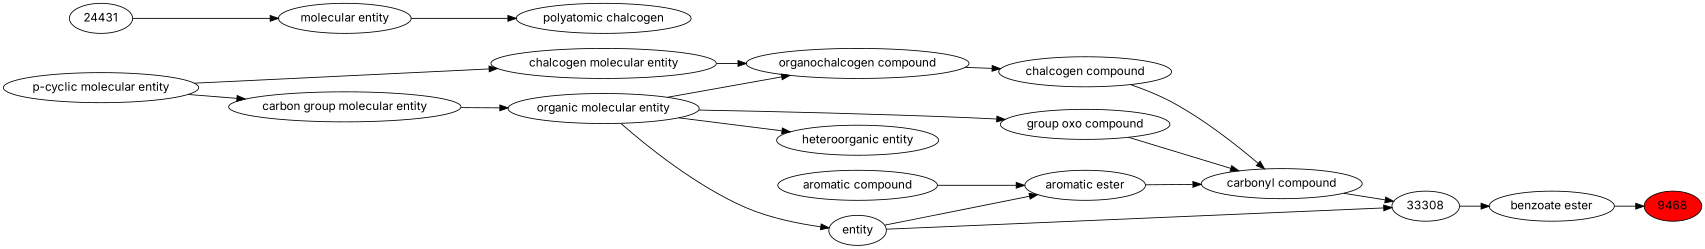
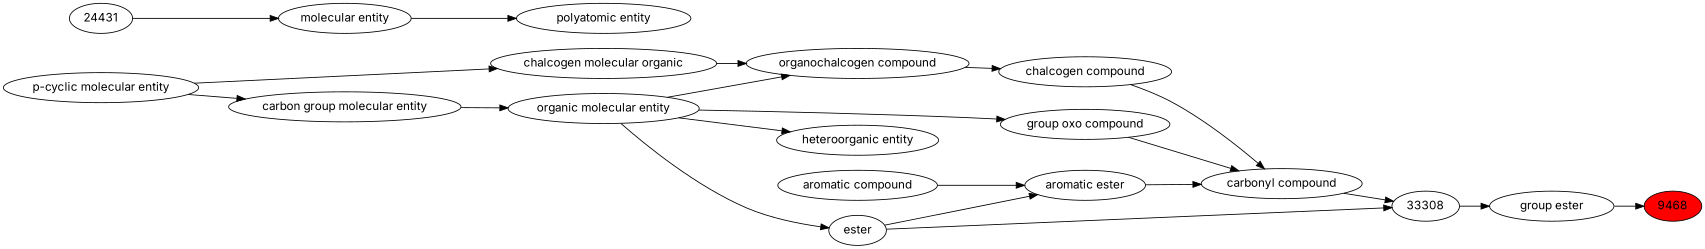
node "polyatomic chalcogen": label "polyatomic chalcogen" -> "polyatomic entity"
node "chalcogen molecular entity": label "chalcogen molecular entity" -> "chalcogen molecular organic"
node "benzoate ester": label "benzoate ester" -> "group ester"
node "entity": label "entity" -> "ester"
